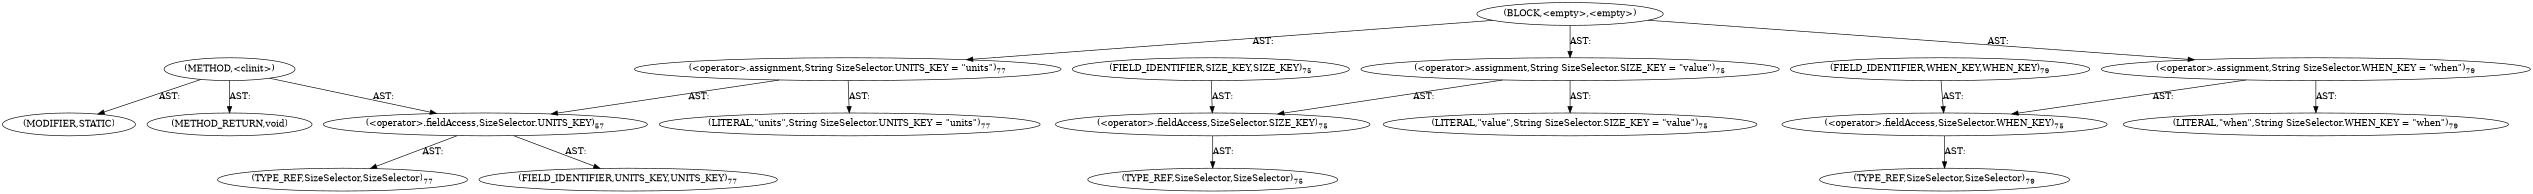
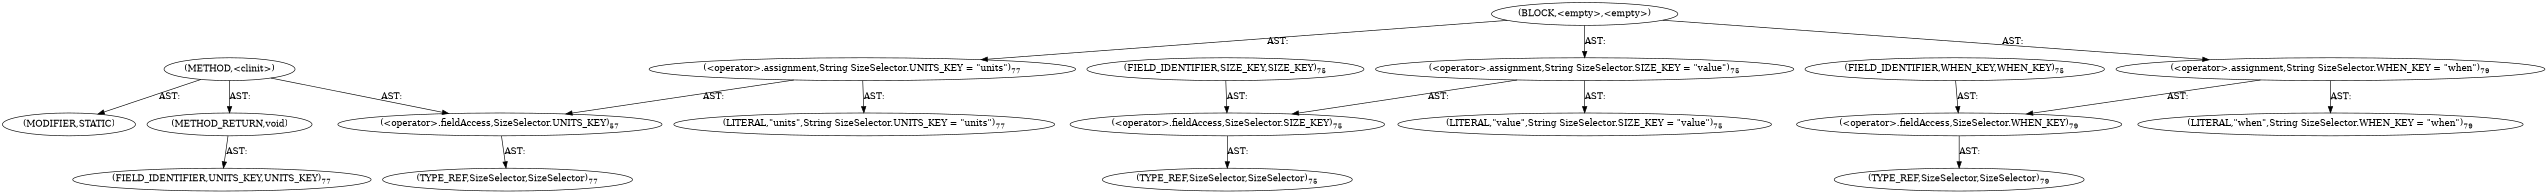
node "(FIELD_IDENTIFIER,WHEN_KEY,WHEN_KEY)": text "79" -> "75"
node "(<operator>.fieldAccess,SizeSelector.WHEN_KEY)": text "75" -> "79"
edge "(<operator>.fieldAccess,SizeSelector.UNITS_KEY)" -> "(FIELD_IDENTIFIER,UNITS_KEY,UNITS_KEY)": now "(METHOD_RETURN,void)" -> "(FIELD_IDENTIFIER,UNITS_KEY,UNITS_KEY)"
